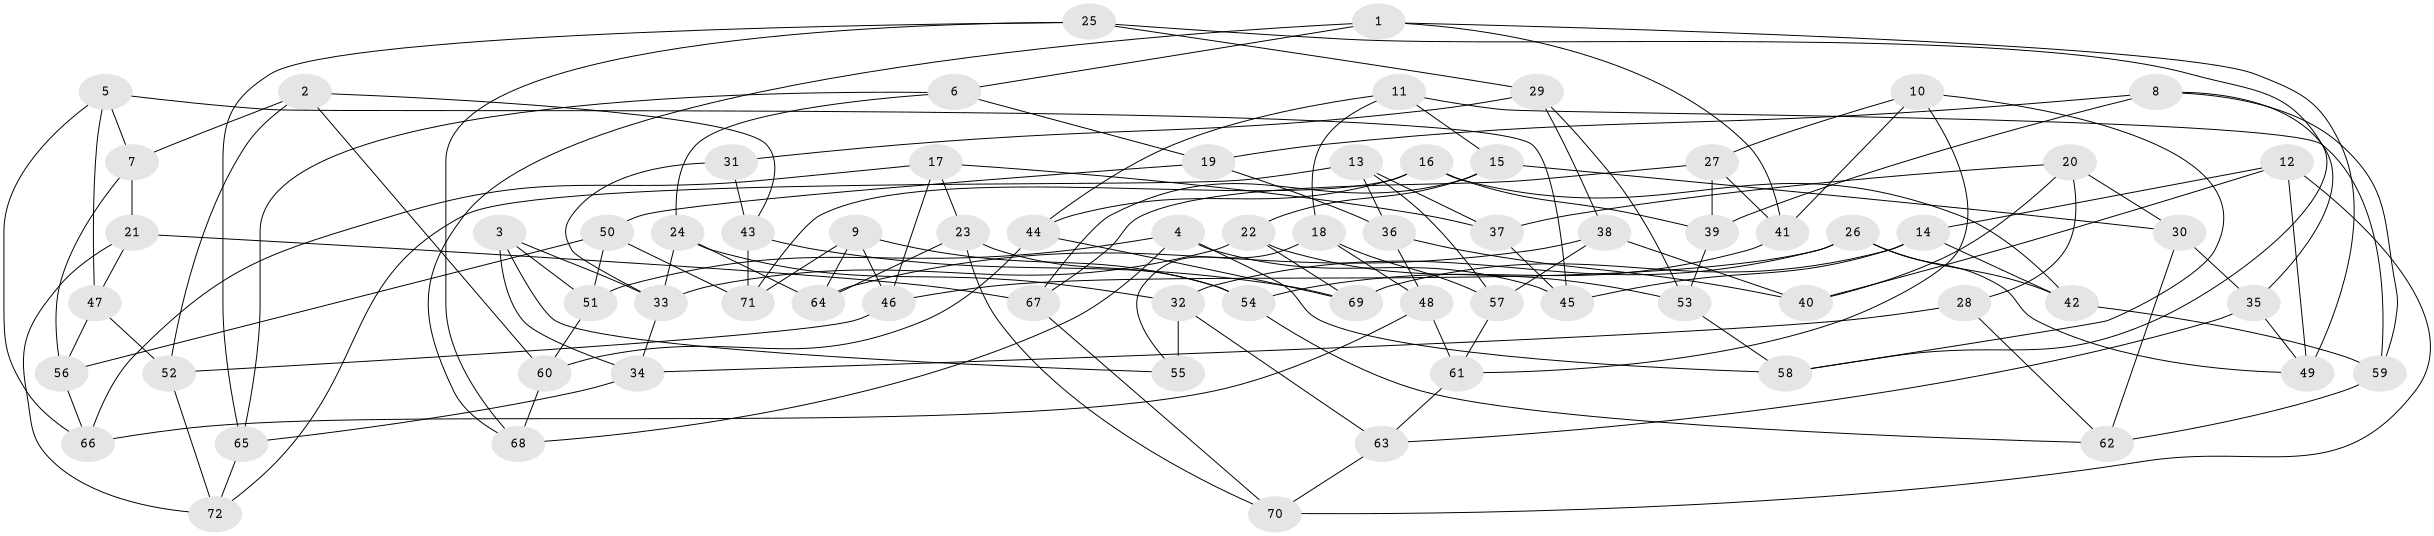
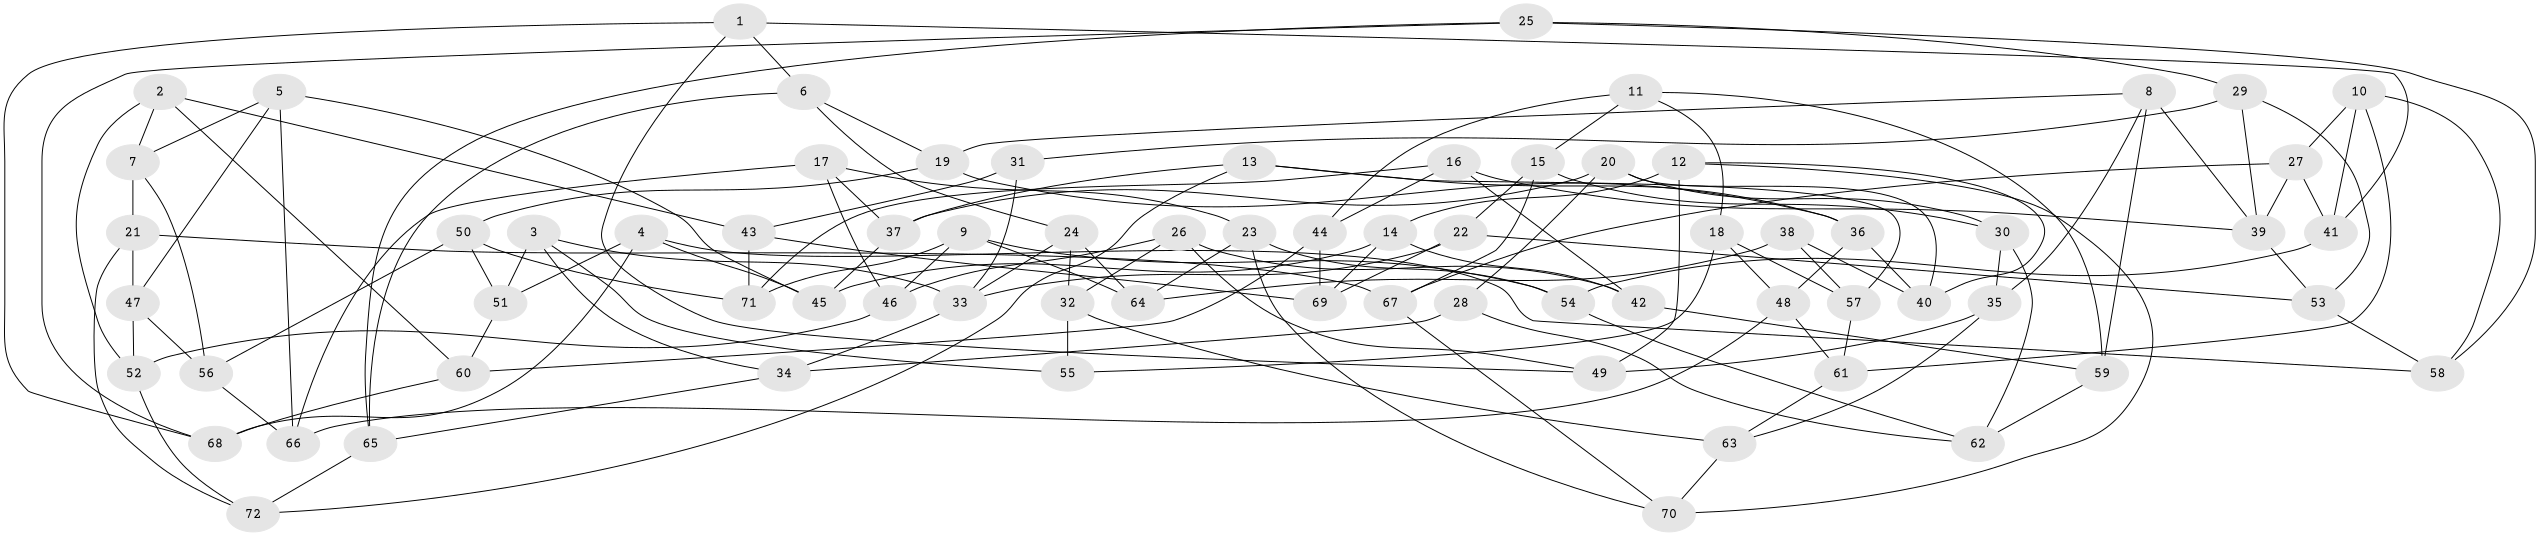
edge "29" -- "38": now "29" -- "39"
